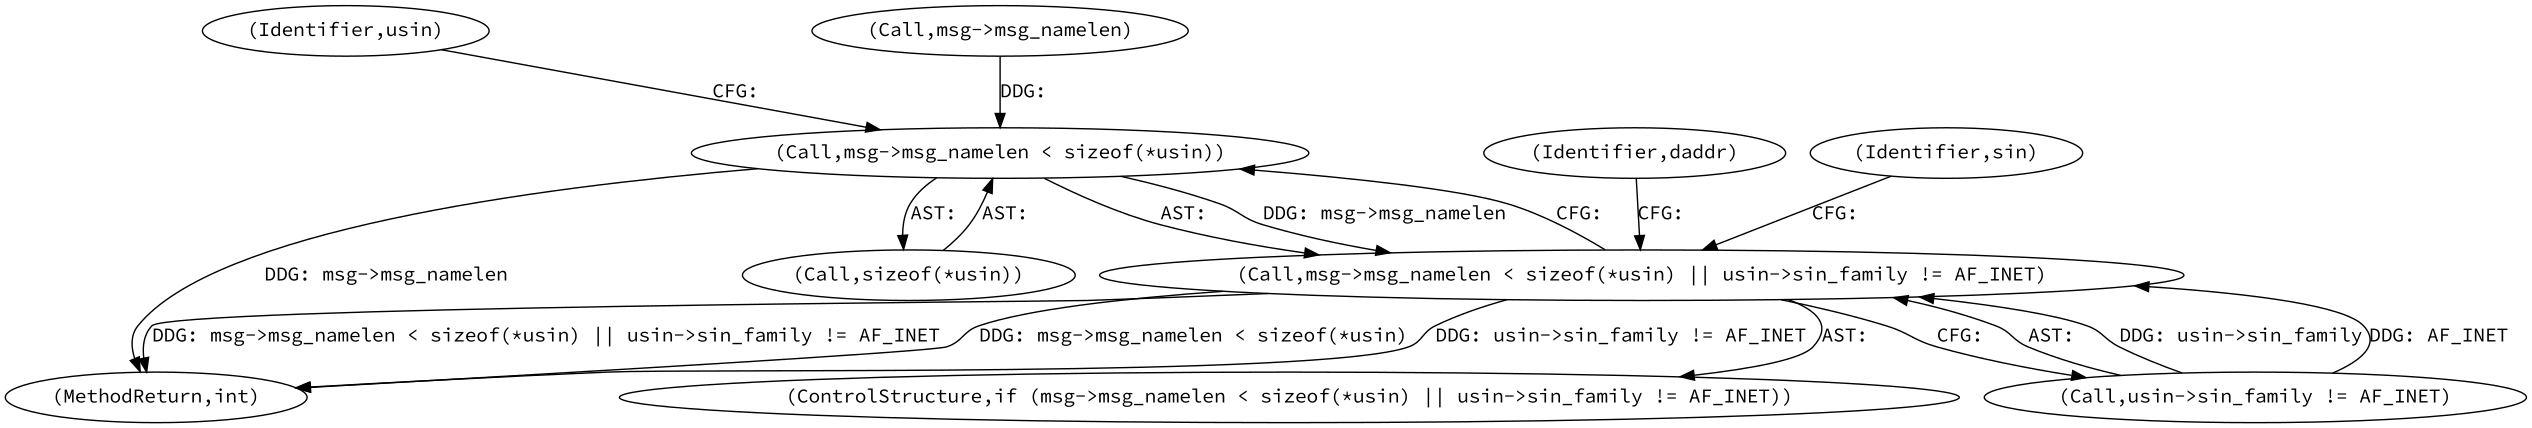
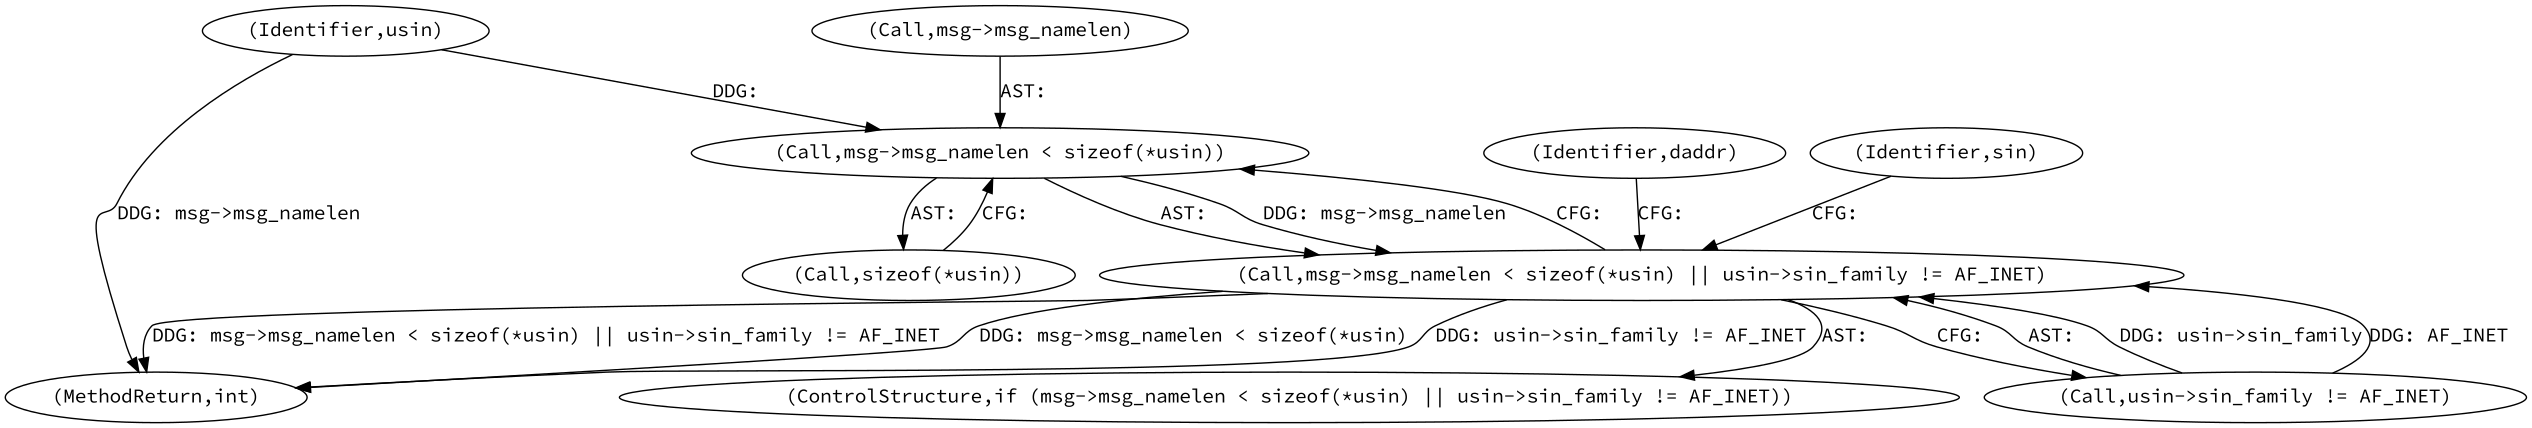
edge "(Identifier,usin)" -> "(Call,msg->msg_namelen < sizeof(*usin))": label "CFG: " -> "DDG: "
edge "(Call,msg->msg_namelen)" -> "(Call,msg->msg_namelen < sizeof(*usin))": label "DDG: " -> "AST: "
edge "(Call,msg->msg_namelen < sizeof(*usin))" -> "(MethodReturn,int)": now "(Identifier,usin)" -> "(MethodReturn,int)"
edge "(Call,sizeof(*usin))" -> "(Call,msg->msg_namelen < sizeof(*usin))": label "AST: " -> "CFG: "
